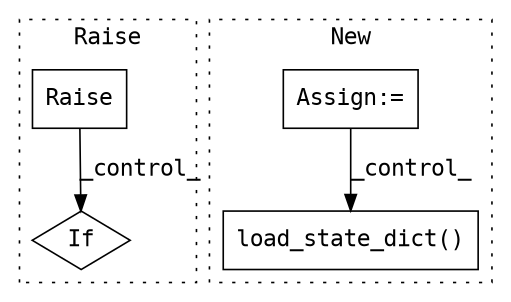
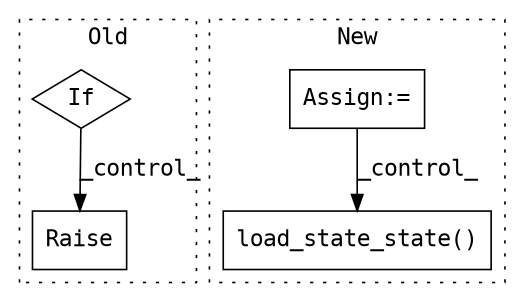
cluster "Raise": label "Raise" -> "Old"
edge "Raise" -> "If": reversed
node "load_state_dict()": label "load_state_dict()" -> "load_state_state()"
